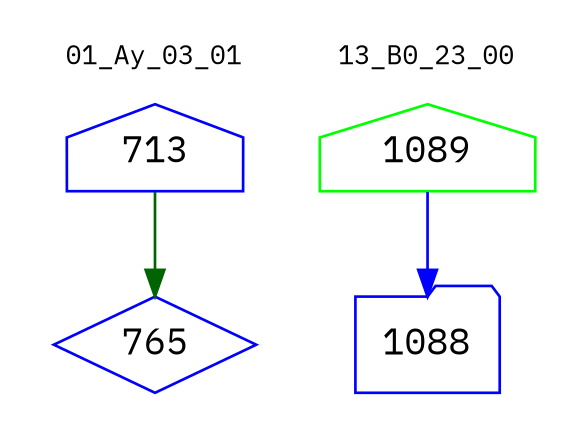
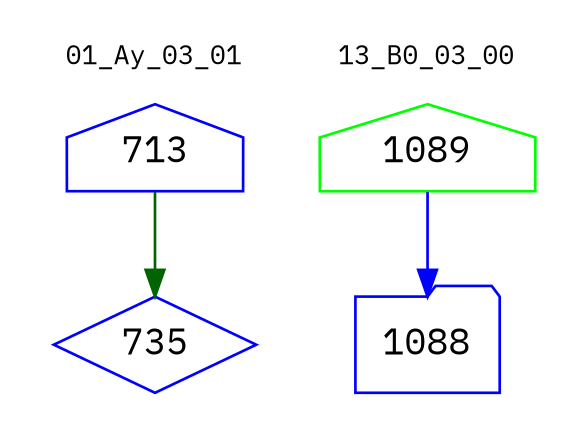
cluster "13_B0_23_00": label "13_B0_23_00" -> "13_B0_03_00"
node "765": label "765" -> "735"
